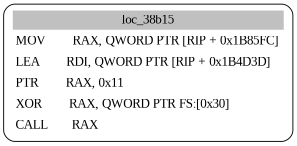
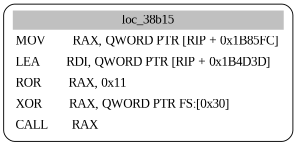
node "loc_38b15": text "PTR        RAX, 0x11" -> "ROR        RAX, 0x11"
